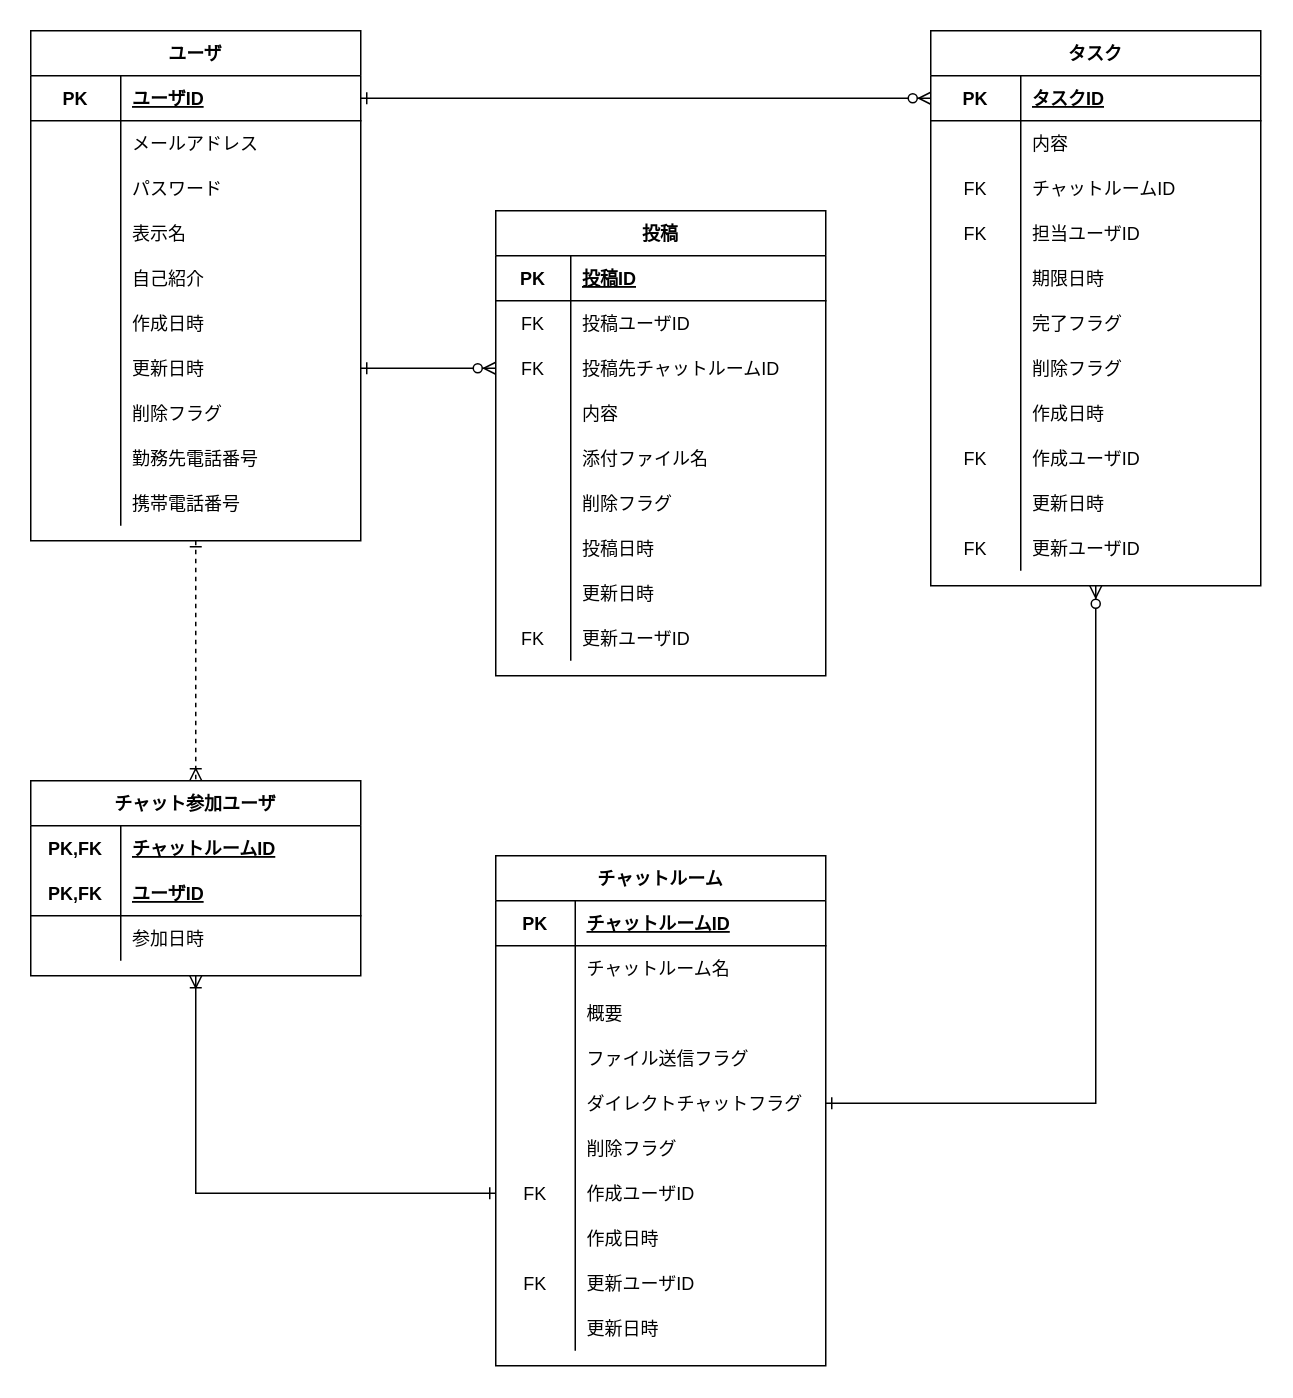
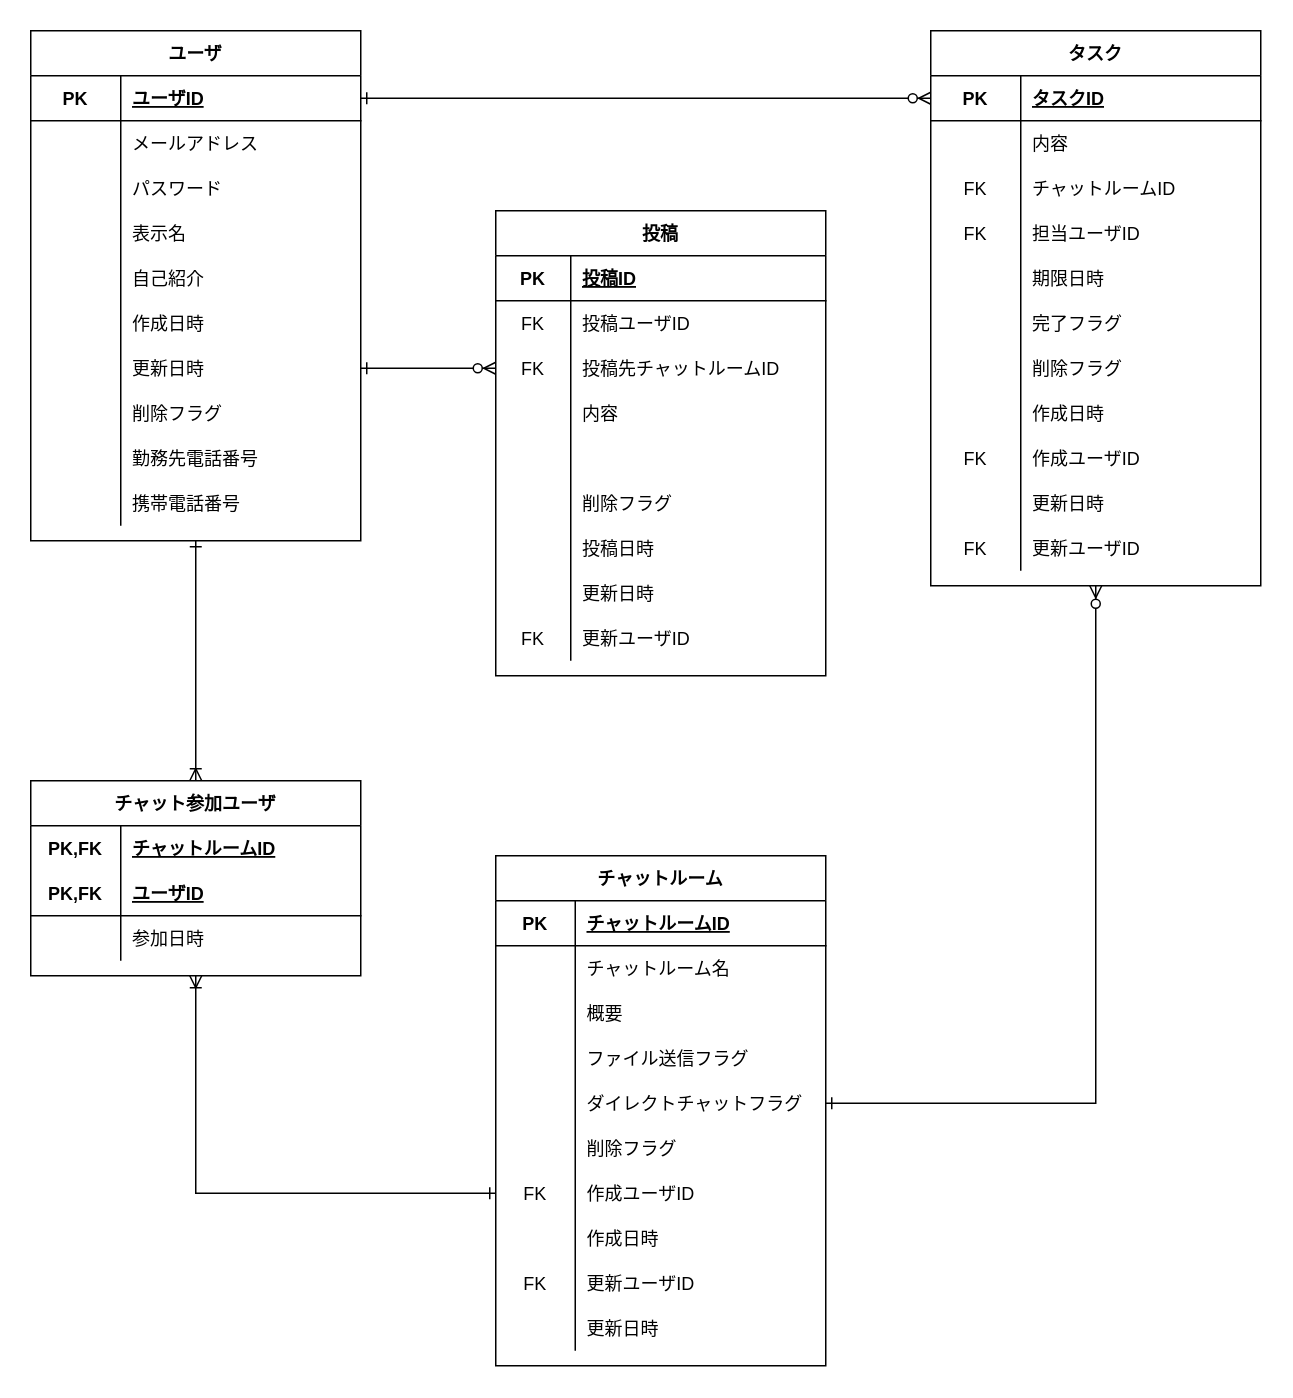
node "添付ファイル名": removed
edge "ユーザ" -- "チャット参加ユーザ": style dashed -> solid
